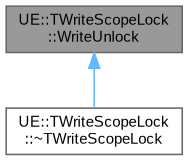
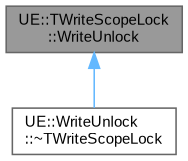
node "UE::TWriteScopeLock ::~TWriteScopeLock": label "UE::TWriteScopeLock ::~TWriteScopeLock" -> "UE::WriteUnlock ::~TWriteScopeLock"
